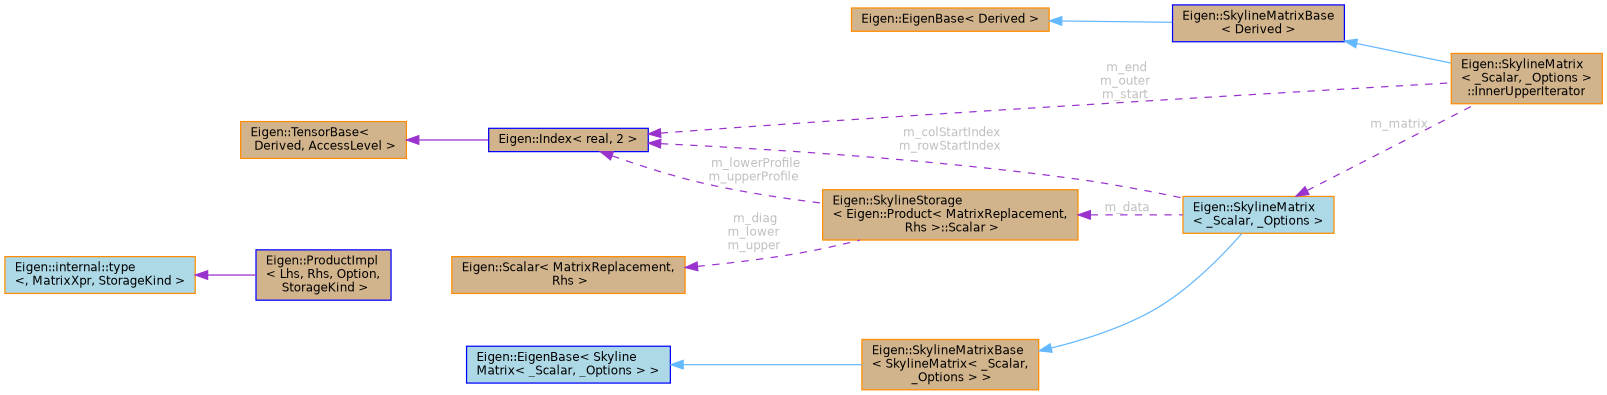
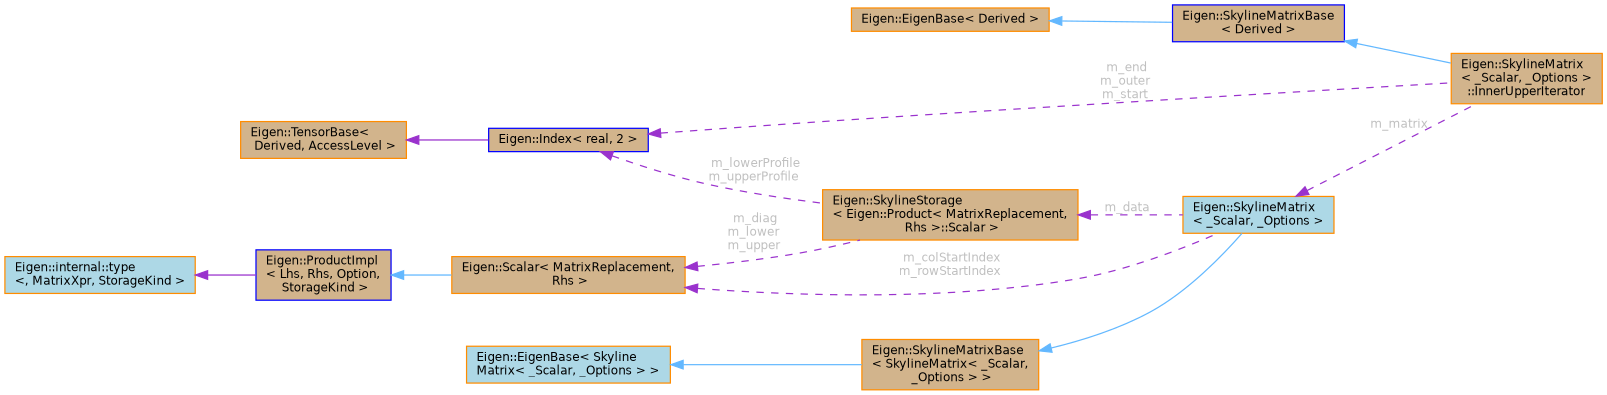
edge "Eigen::SkylineMatrix < _Scalar, _Options >" -> "Eigen::Index< real, 2 >": now "Eigen::SkylineMatrix < _Scalar, _Options >" -> "Eigen::Scalar< MatrixReplacement, Rhs >"
edge "Eigen::Scalar< MatrixReplacement, Rhs >" -> "Eigen::ProductImpl < Lhs, Rhs, Option, StorageKind >": added
node "Eigen::EigenBase< Skyline Matrix< _Scalar, _Options > >": color blue -> darkorange
